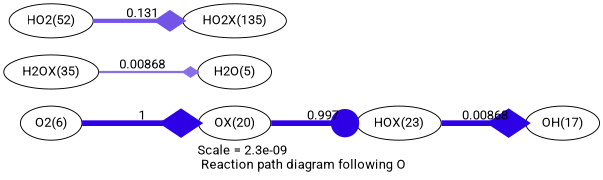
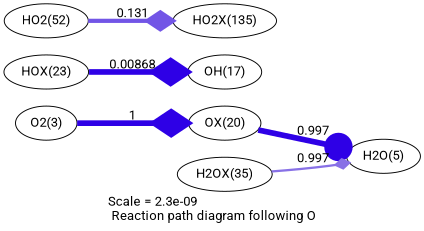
edge "H2OX(35)" -> "H2O(5)": label " 0.00868" -> " 0.997"
node "O2(6)": label "O2(6)" -> "O2(3)"
edge "OX(20)" -> "HOX(23)": now "OX(20)" -> "H2O(5)"
